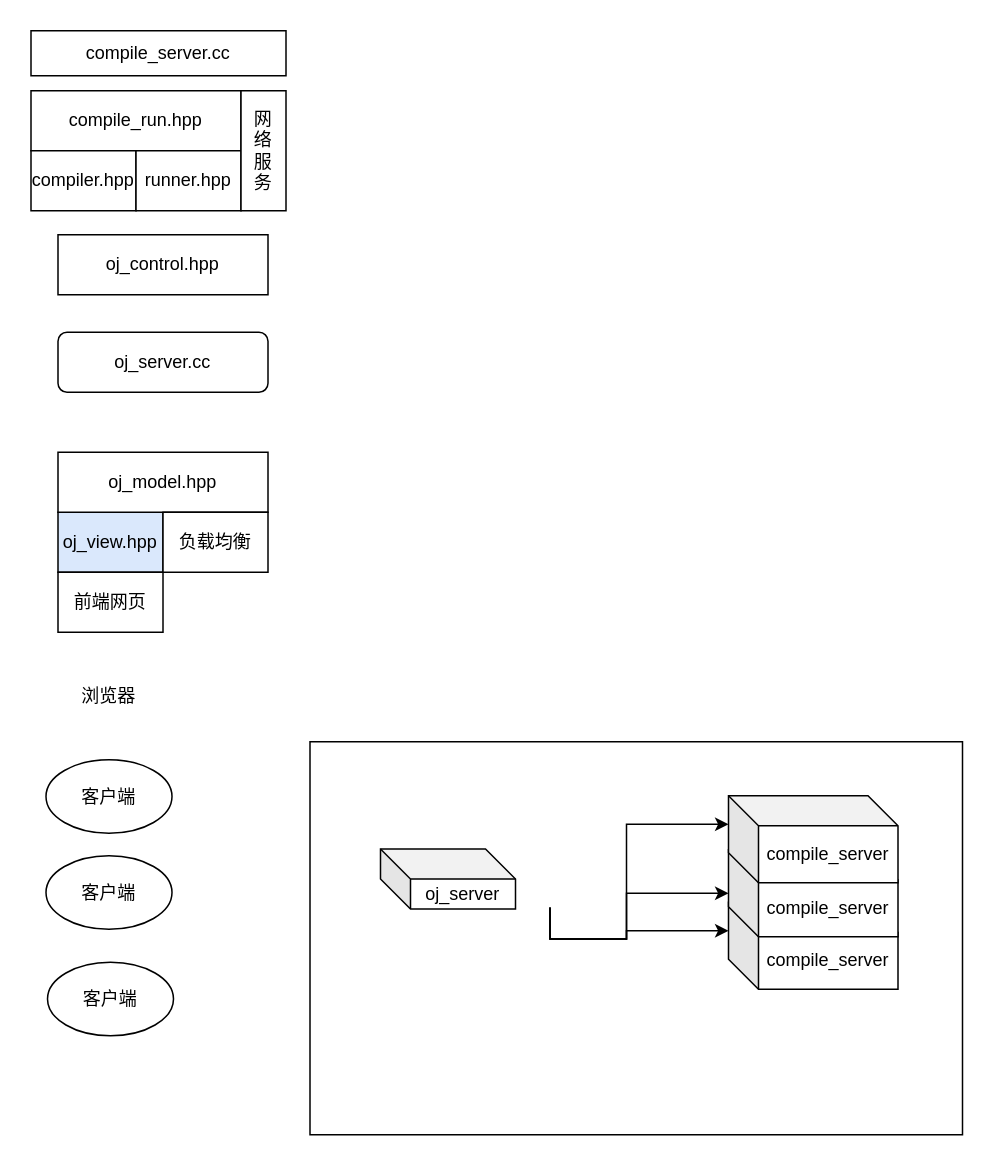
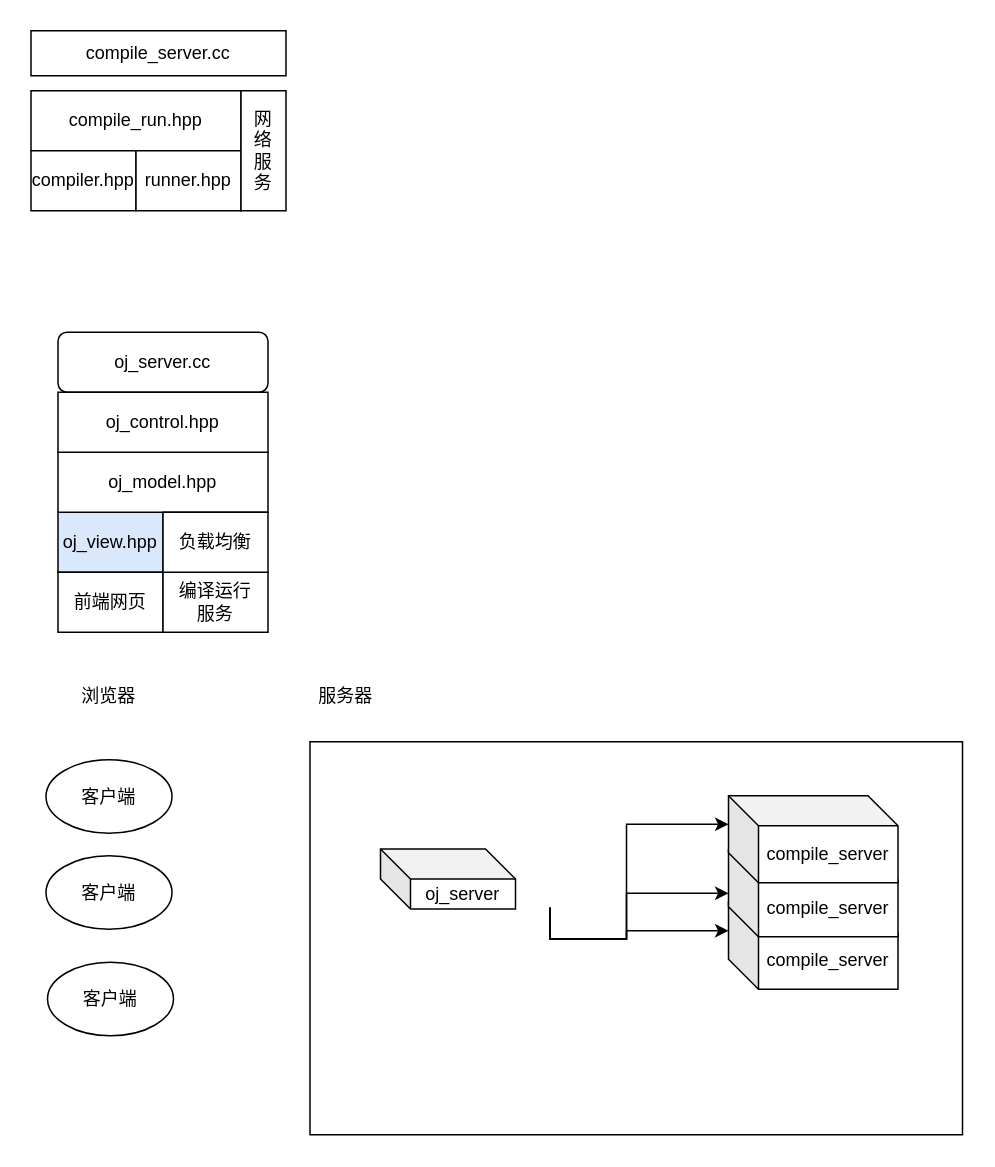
node "oj_control.hpp": moved (163, 265) -> (163, 422)
node "编译运行 服务": added
node "服务器": added
